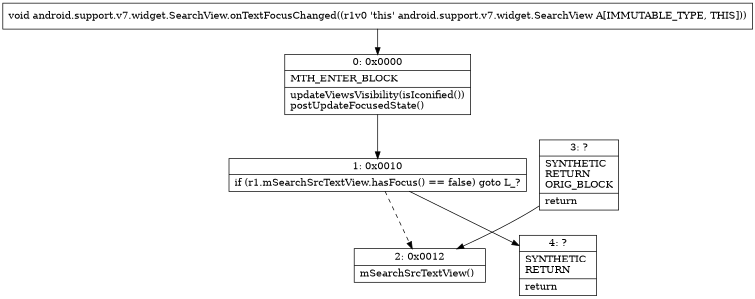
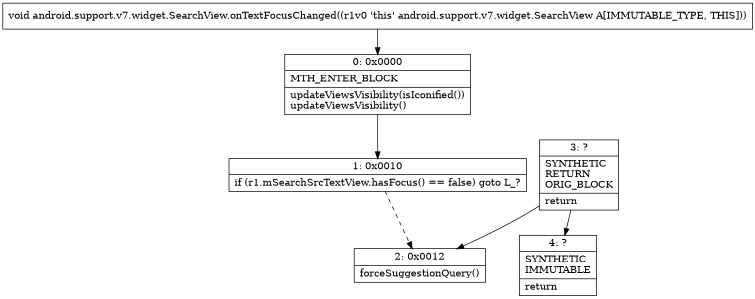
node "0: 0x0000": text "postUpdateFocusedState()" -> "updateViewsVisibility()"
edge "1: 0x0010" -> "4: ?": now "3: ?" -> "4: ?"
node "4: ?": text "RETURN" -> "IMMUTABLE"
node "2: 0x0012": text "mSearchSrcTextView()" -> "forceSuggestionQuery()"
